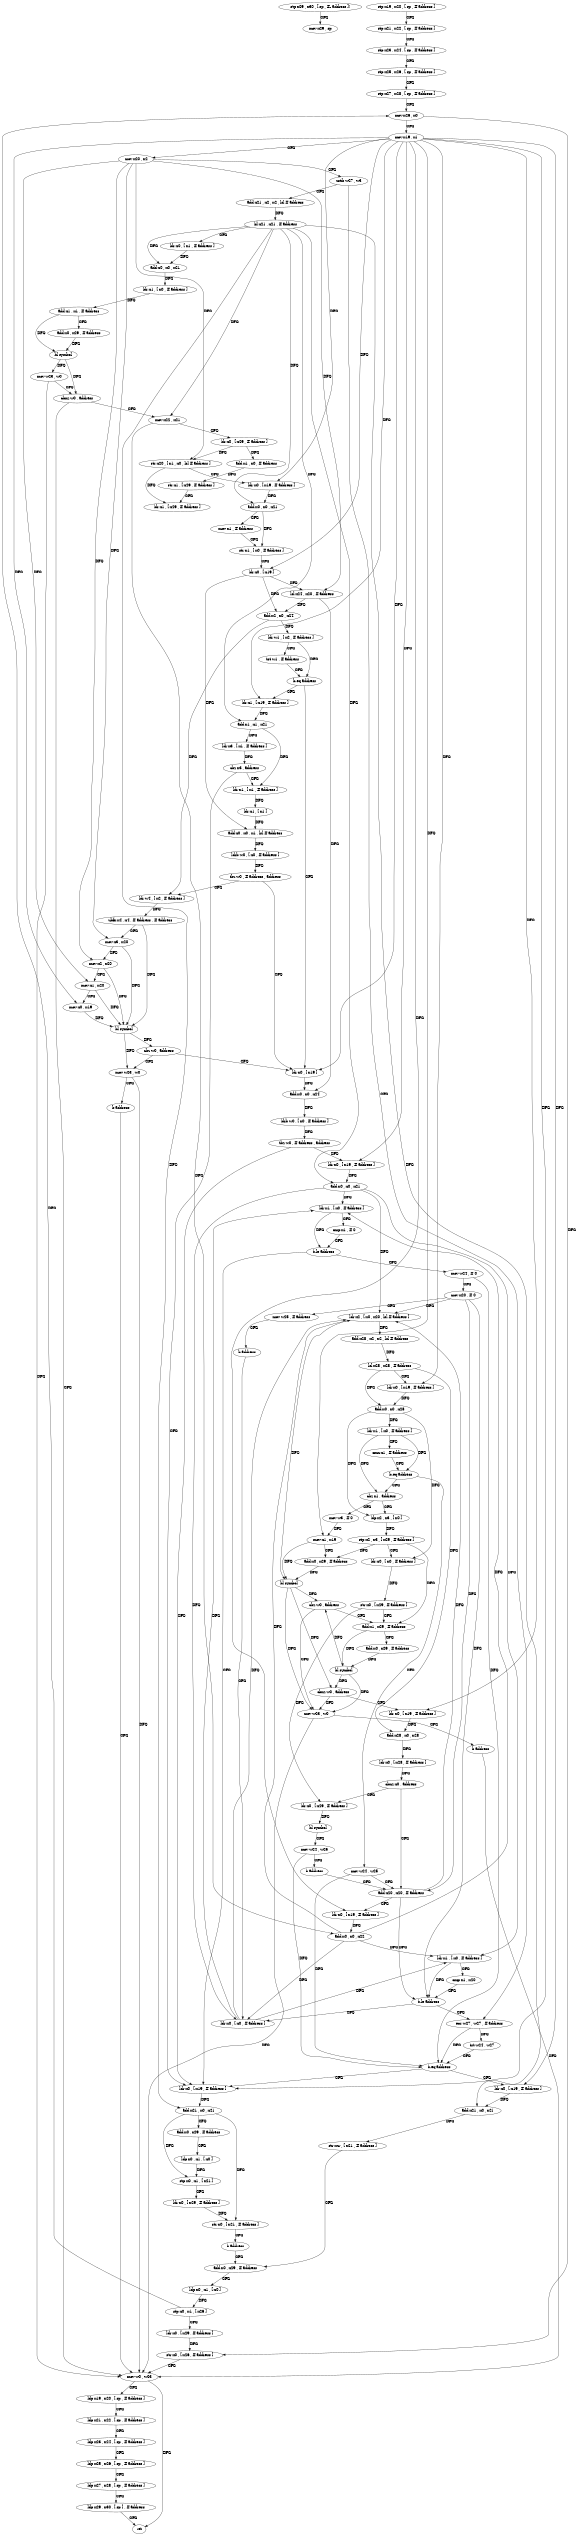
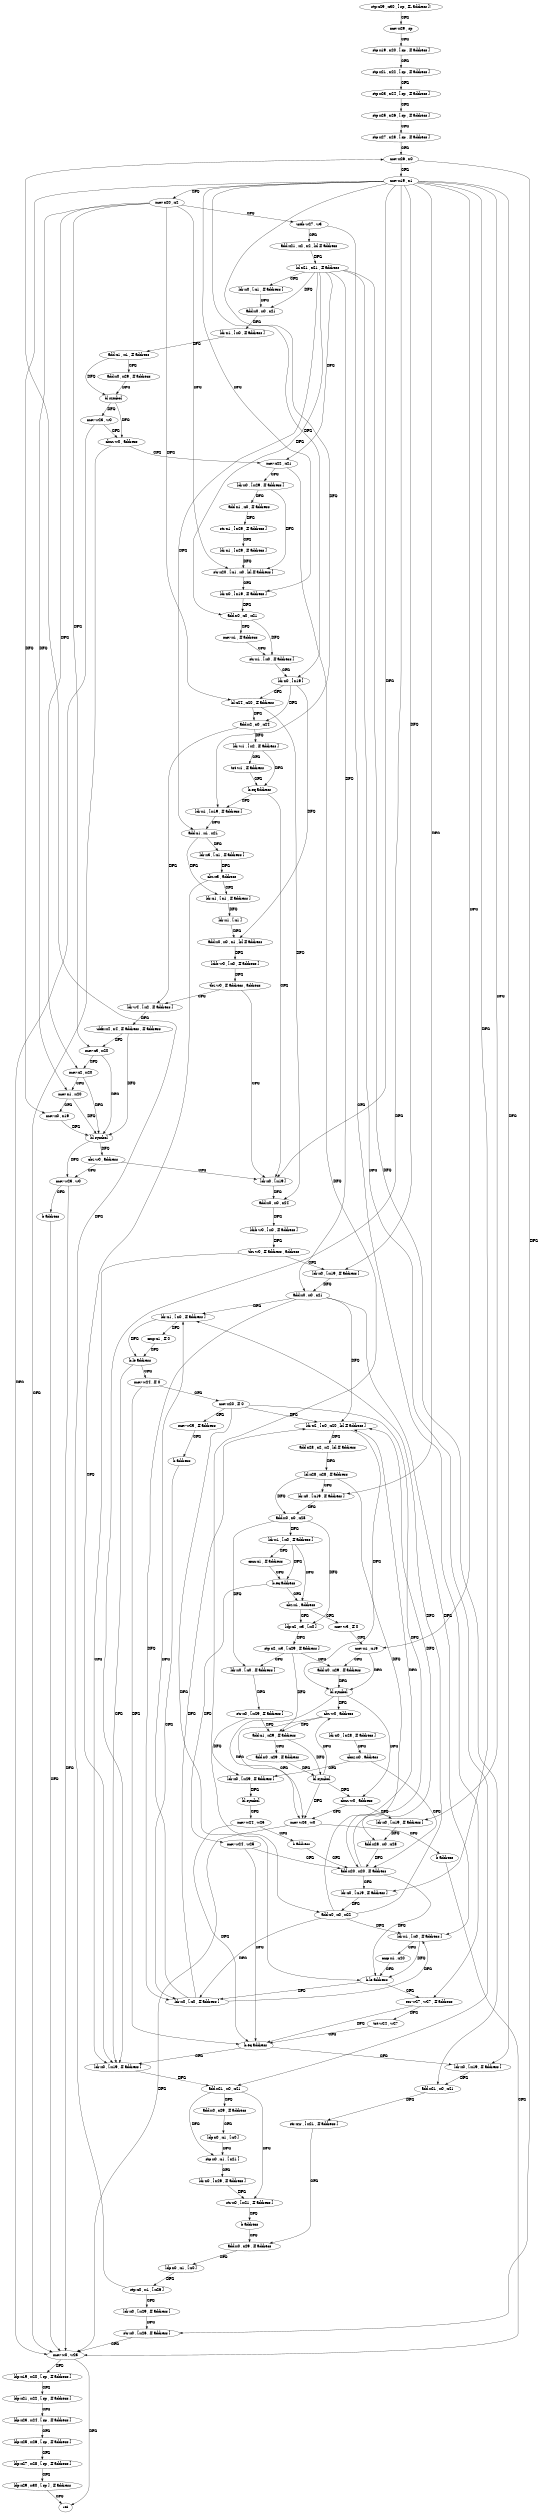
edge "mov x29 , sp" -> "stp x19 , x20 , [ sp , # address ]": added, label "CFG"
edge "str x20 , [ x1 , x0 , lsl # address ]" -> "ldr x1 , [ x29 , # address ]": reversed
edge "add x28 , x0 , x28" -> "ldr x0 , [ x28 , # address ]": now "add x28 , x0 , x28" -> "add x20 , x20 , # address"
